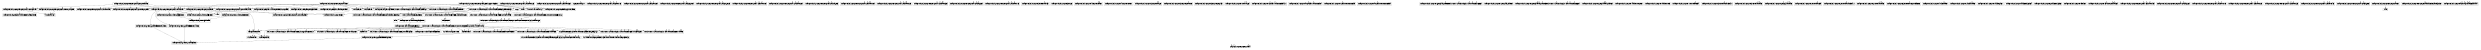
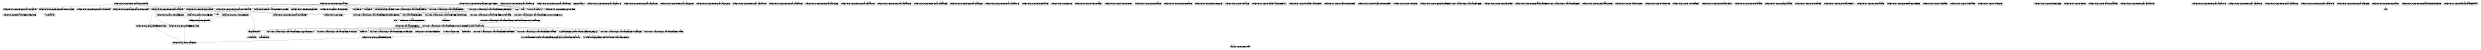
node "_ZN9LAMMPS_NS7Compute10reset_gridEv": added
node "_ZN9LAMMPS_NS7Compute4lockEPNS_3FixEll": removed
node "_ZN9LAMMPS_NS20ComputePropertyLocal10pack_dtypeEi": removed
